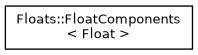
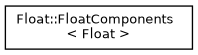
node "Floats::FloatComponents < Float >": label "Floats::FloatComponents < Float >" -> "Float::FloatComponents < Float >"
